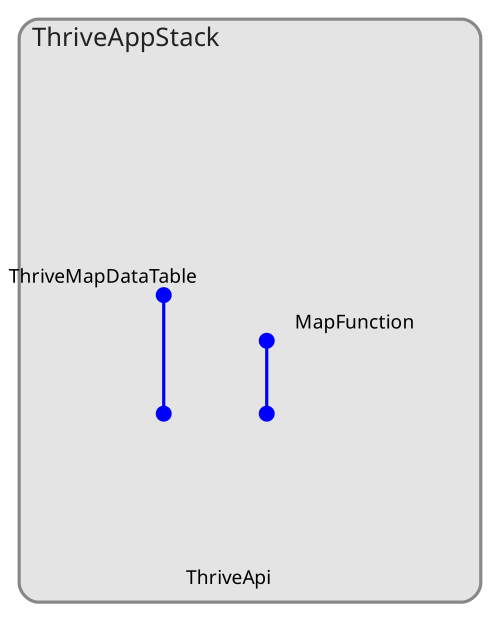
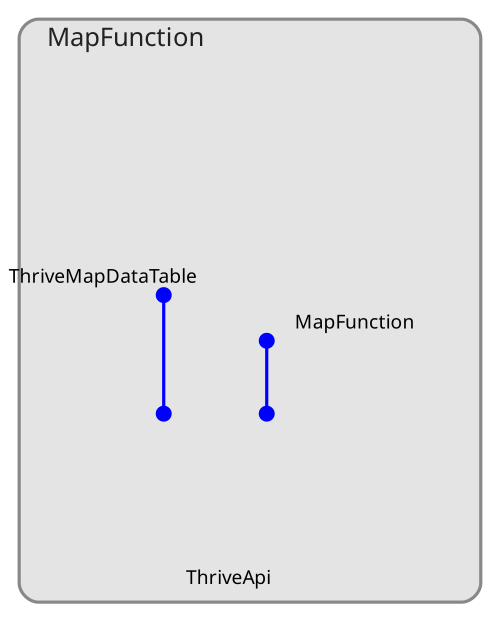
cluster "ThriveAppStack": label "ThriveAppStack" -> "MapFunction"
